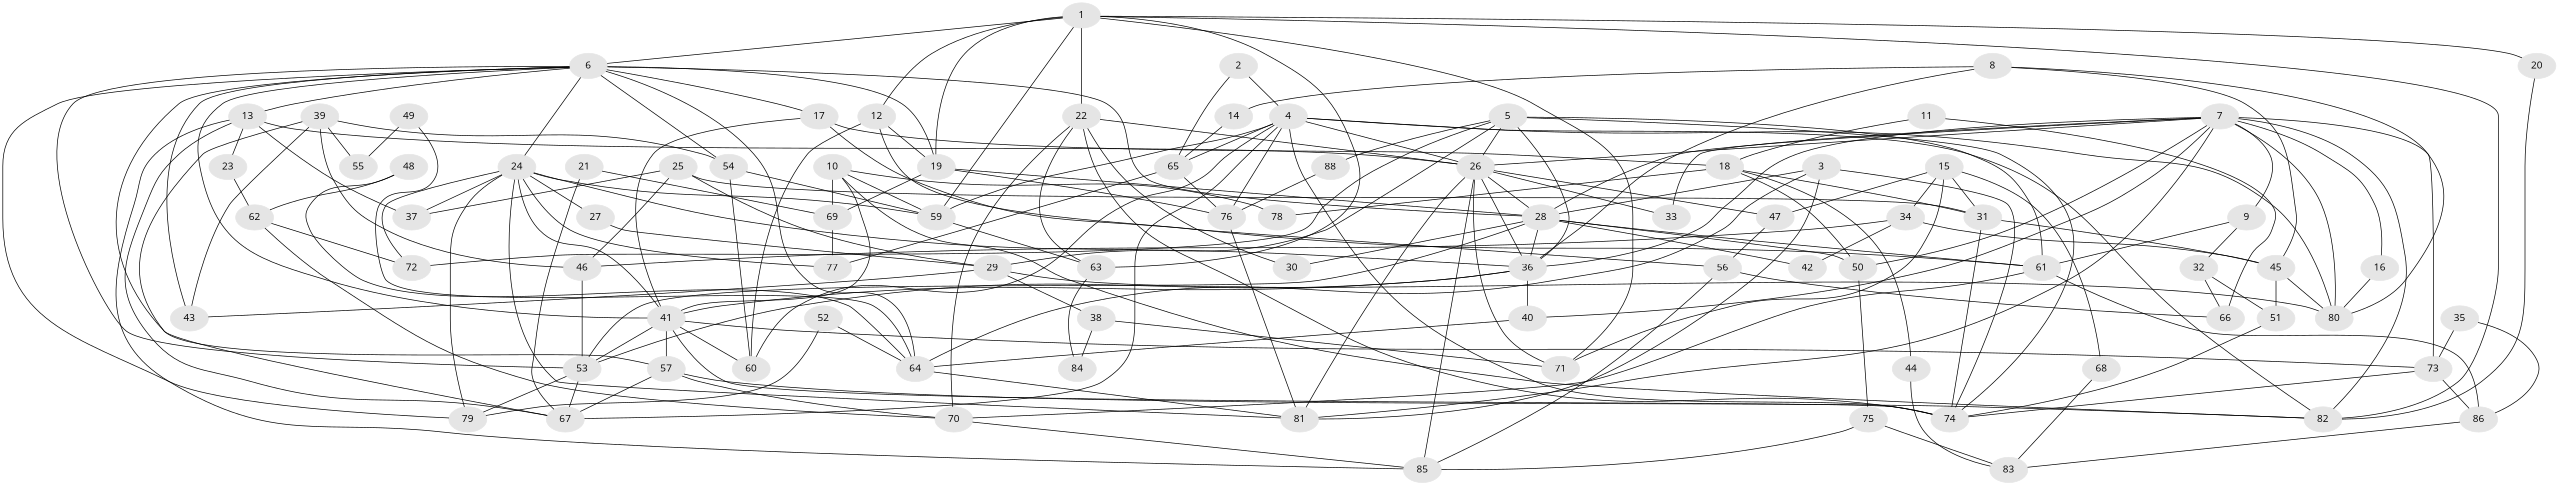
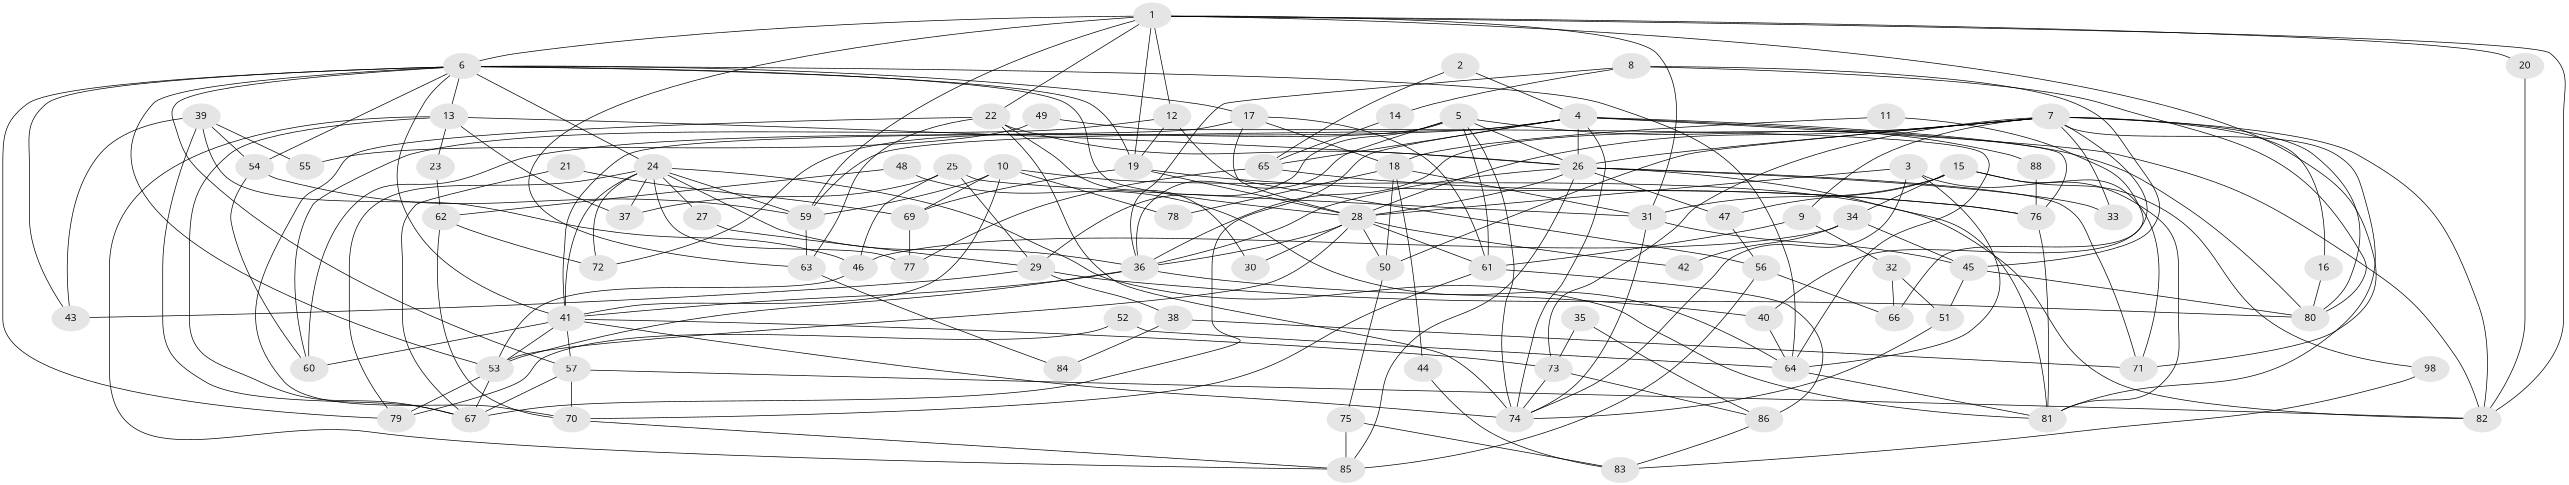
edge "1" -- "31": added
edge "17" -- "28": added
node "68": label "68" -> "98"
